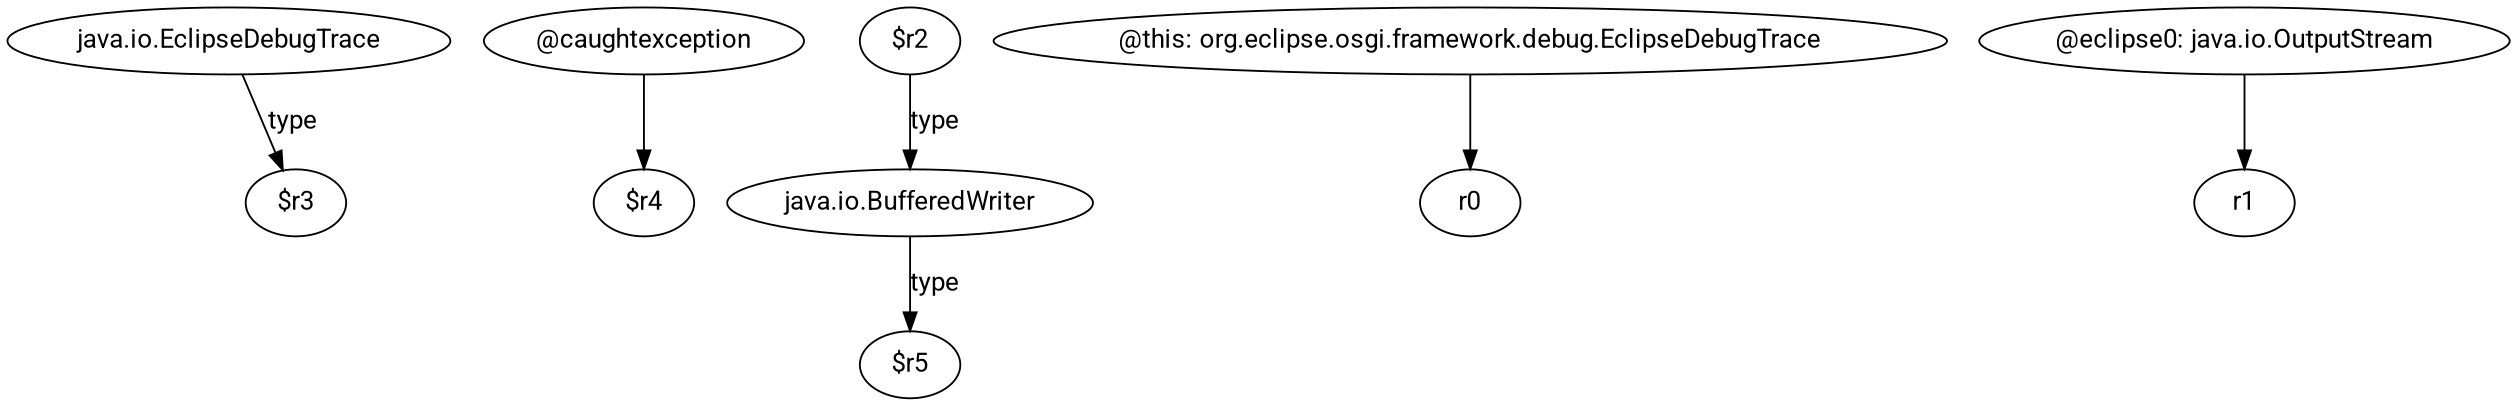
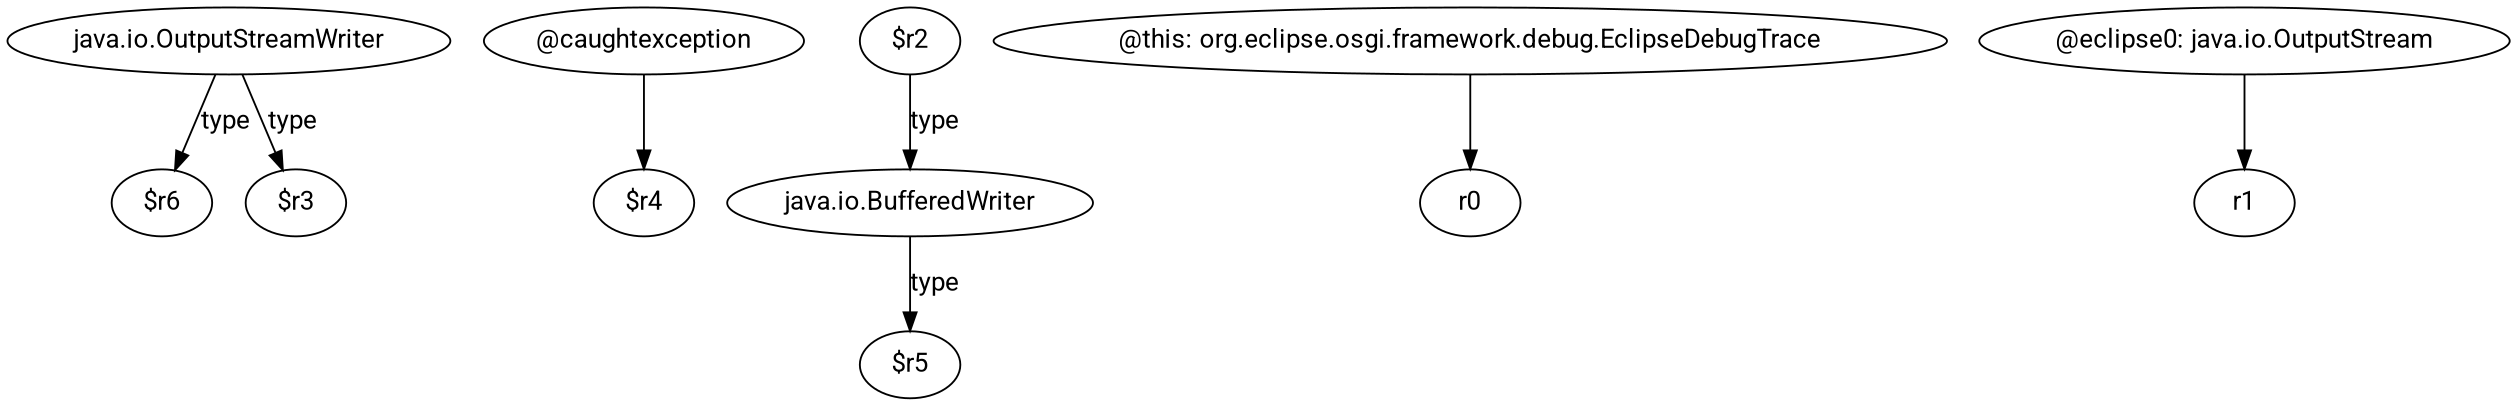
node "java.io.EclipseDebugTrace": label "java.io.EclipseDebugTrace" -> "java.io.OutputStreamWriter"
node "$r6": added
